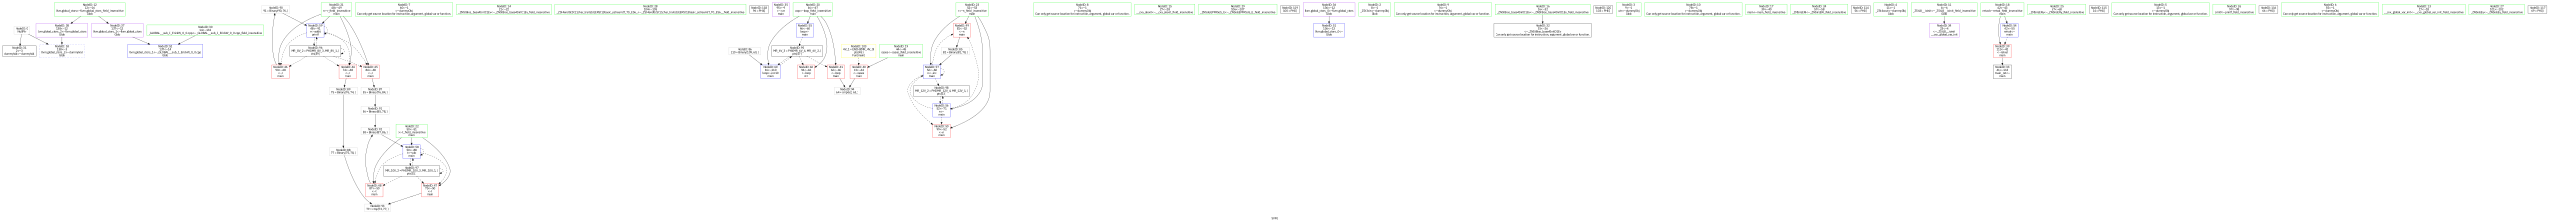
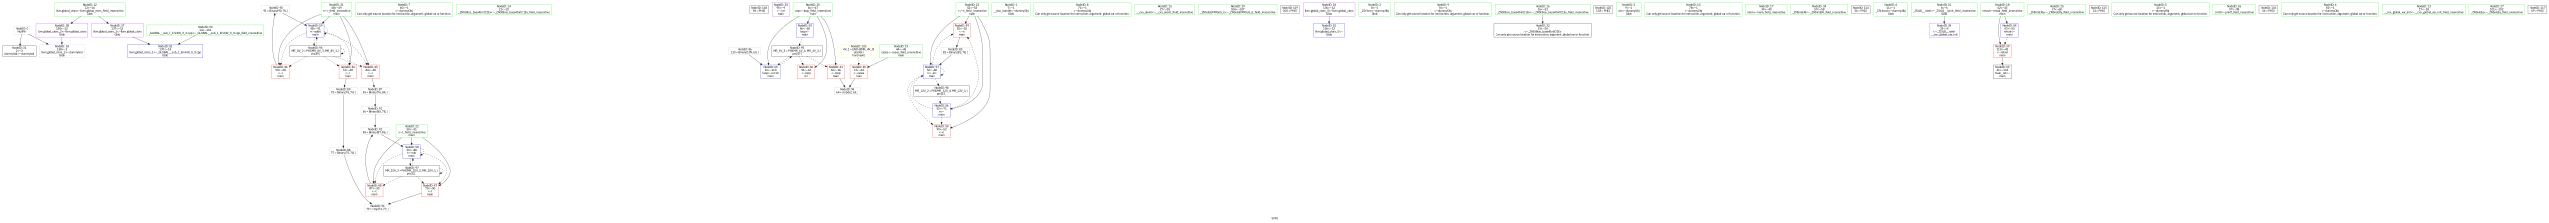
node "NodeID: 28": removed
node "NodeID: 1": added
node "NodeID: 59": text "printf" -> "main"
edge "NodeID: 56" -> "NodeID: 98": removed
